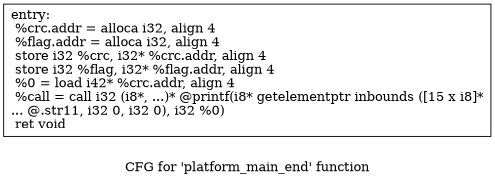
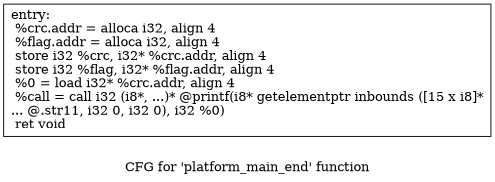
node "entry:": text "%0 = load i42* %crc.addr, align 4" -> "%0 = load i32* %crc.addr, align 4"
